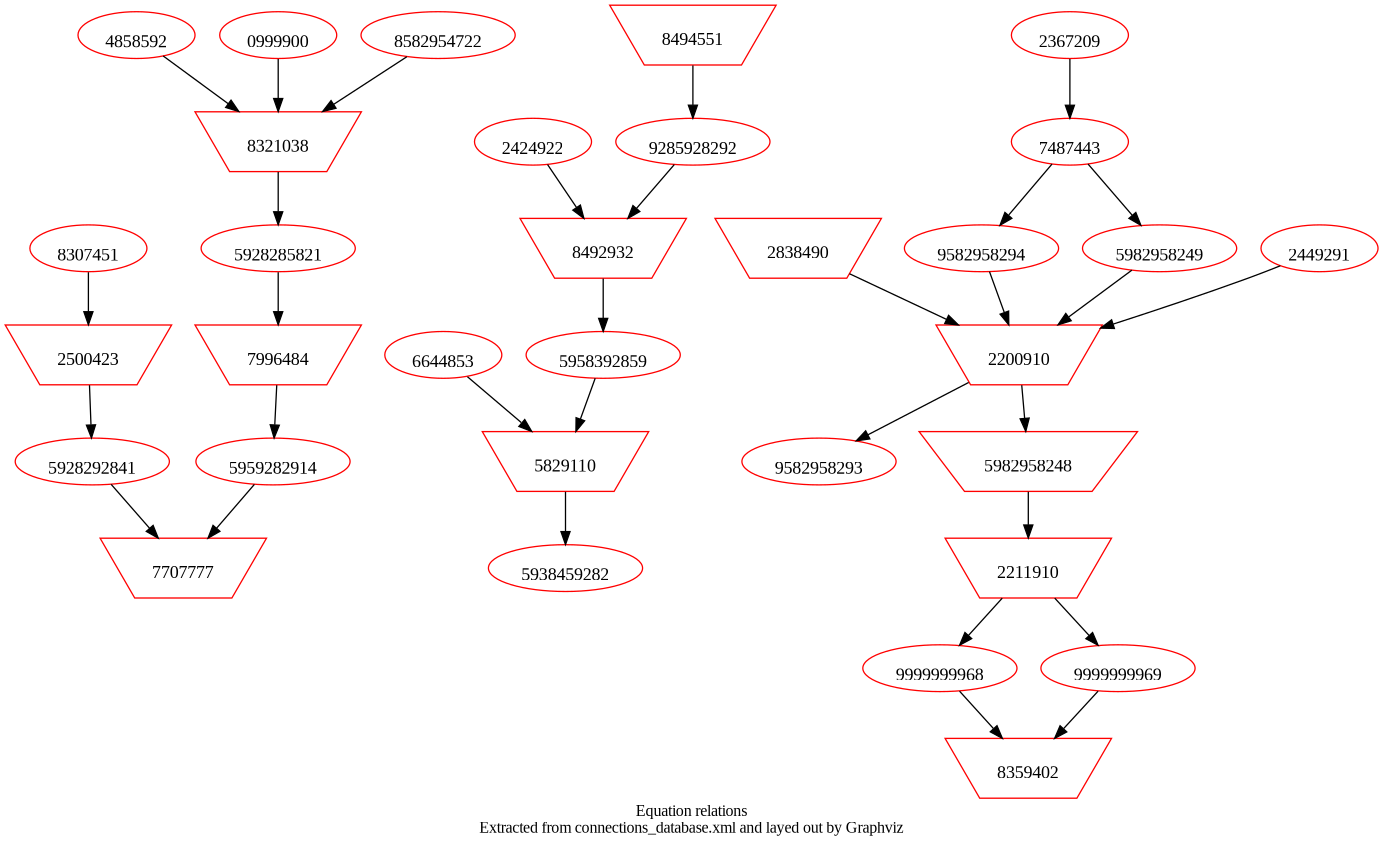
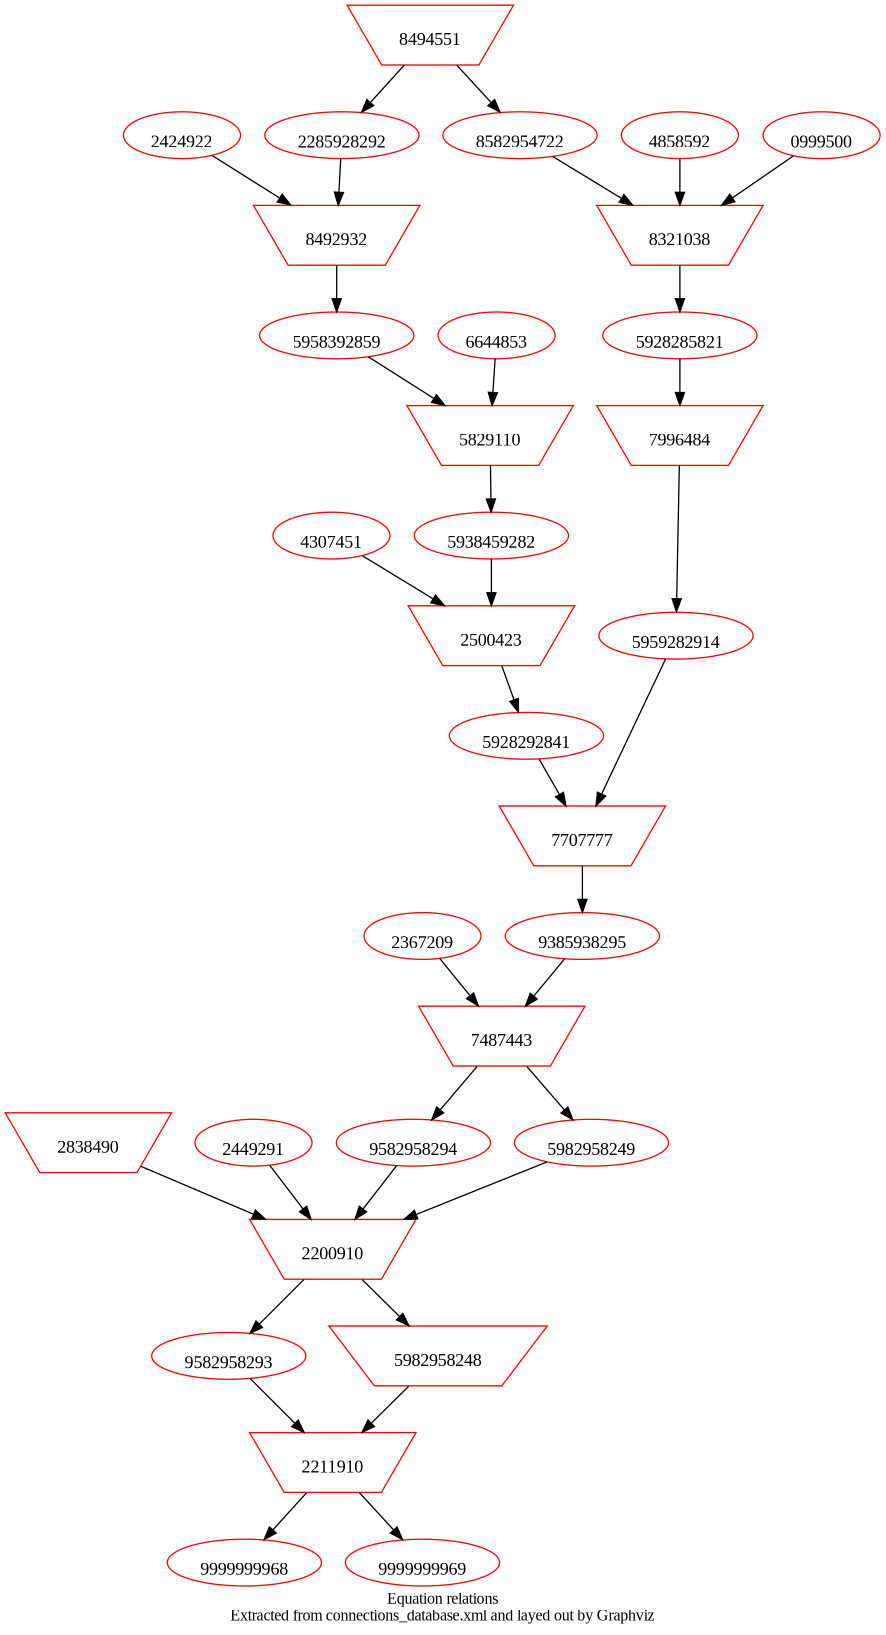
node "0999900": label "0999900" -> "0999500"
edge "8494551" -> "8582954722": added
node "9285928292": label "9285928292" -> "2285928292"
node "7487443": shape ellipse -> invtrapezium
node "8307451": label "8307451" -> "4307451"
edge "5938459282" -> "2500423": added
node "8359402": removed
node "9385938295": added
edge "9582958293" -> "2211910": added
